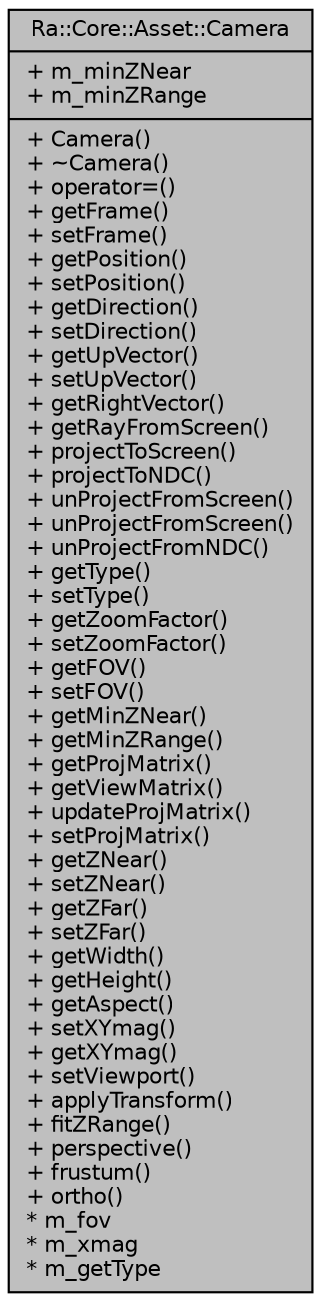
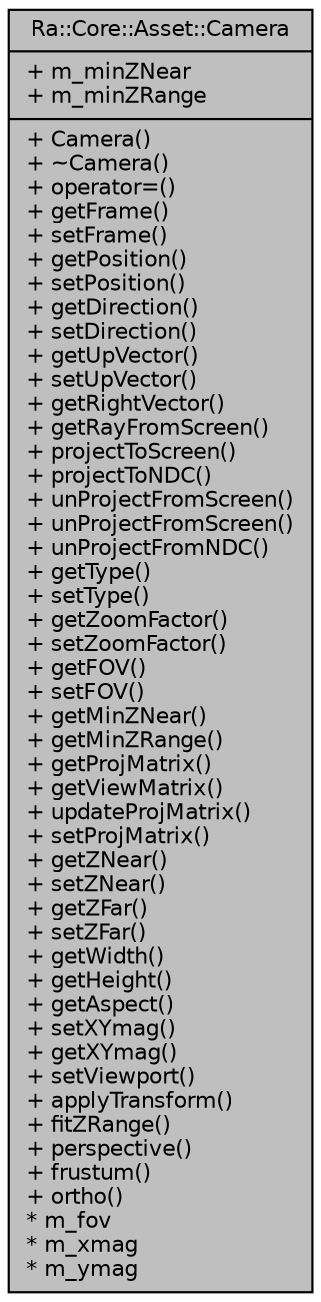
node "Ra::Core::Asset::Camera": text "* m_getType" -> "* m_ymag"
